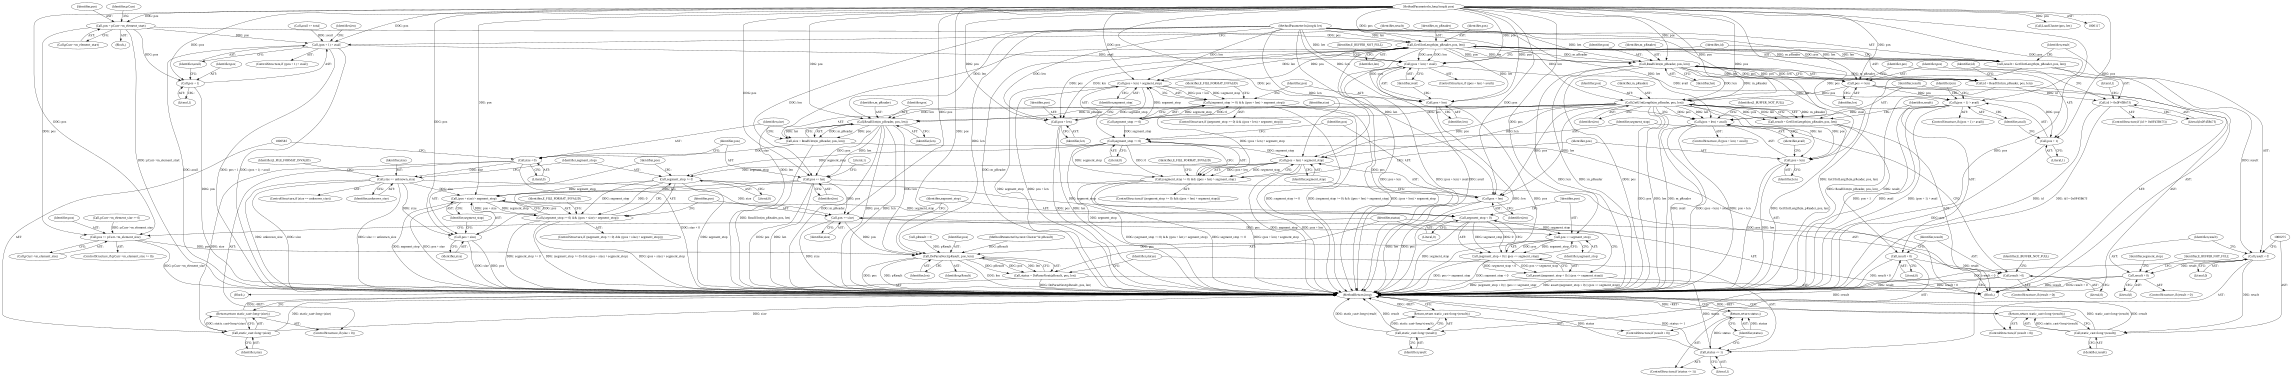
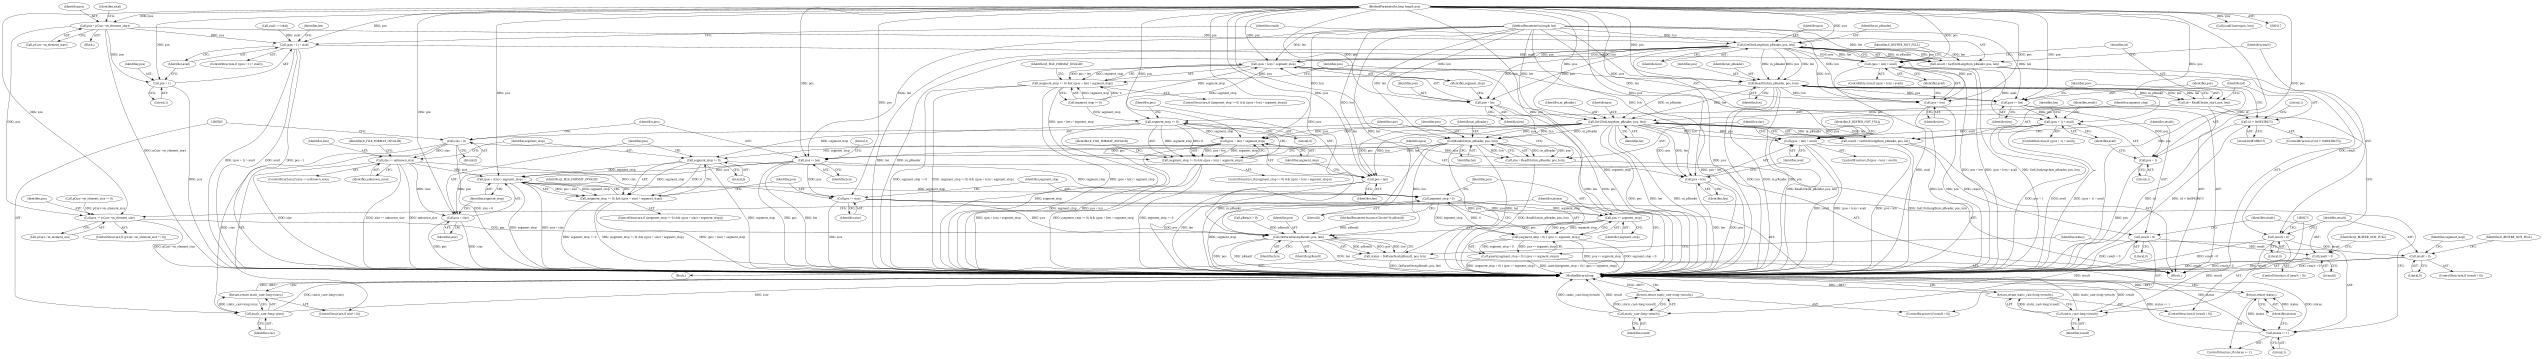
node "(Identifier,pCurr)": label "(Identifier,pCurr)" -> "(Identifier,total)"
node "(Call,id = ReadUInt(m_pReader, pos, len))": label "(Call,id = ReadUInt(m_pReader, pos, len))" -> "(Call,id = ReadUInt(m_start, pos, len))"
edge "(Call,size = ReadUInt(m_pReader, pos, len))" -> "(Call,size < 0)": reversed
node "(Identifier,unknown_size)": label "(Identifier,unknown_size)" -> "(Identifier,unknown_const)"
